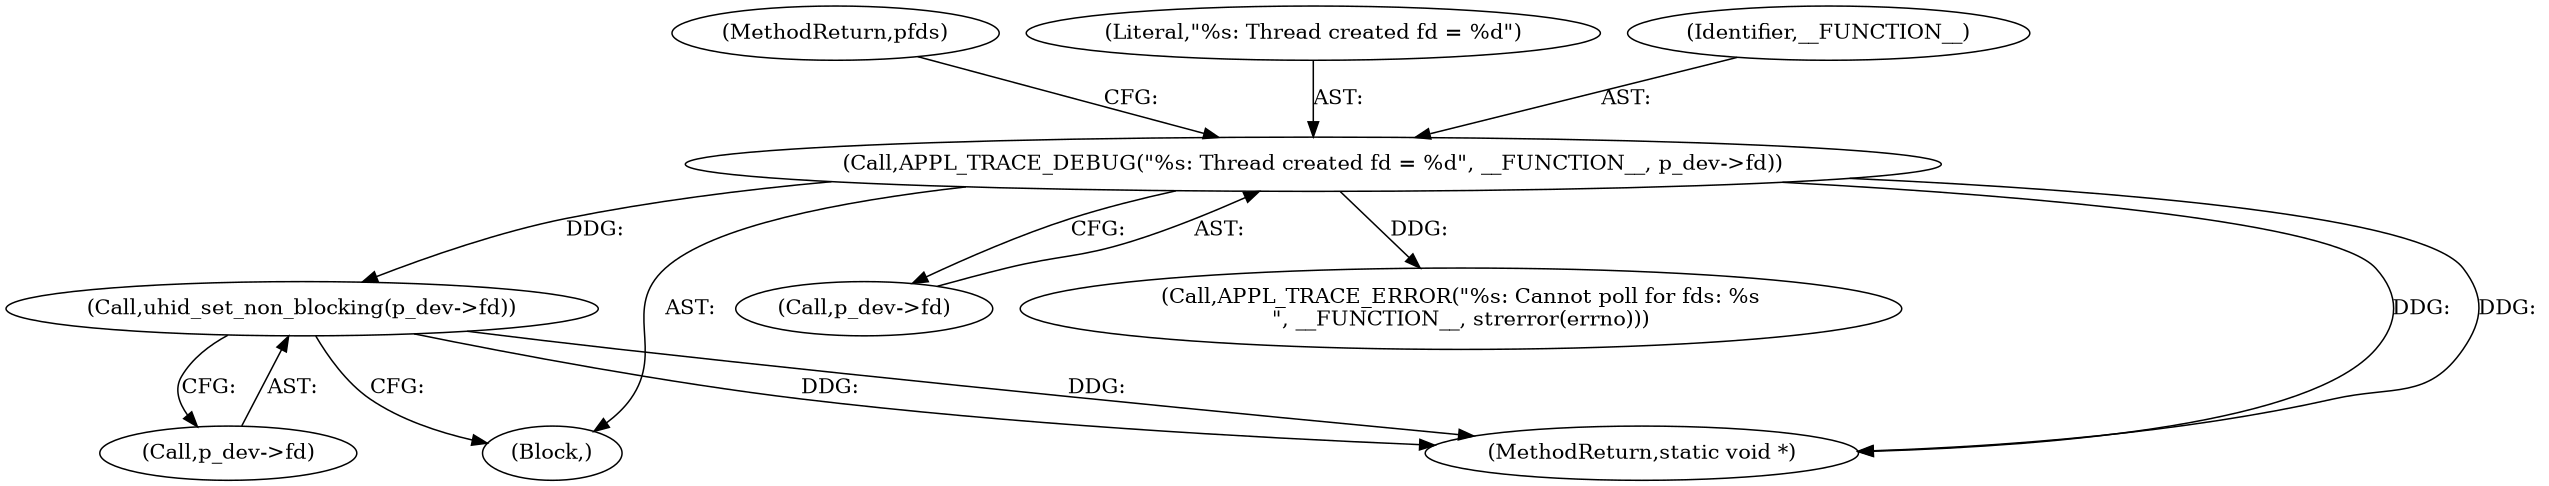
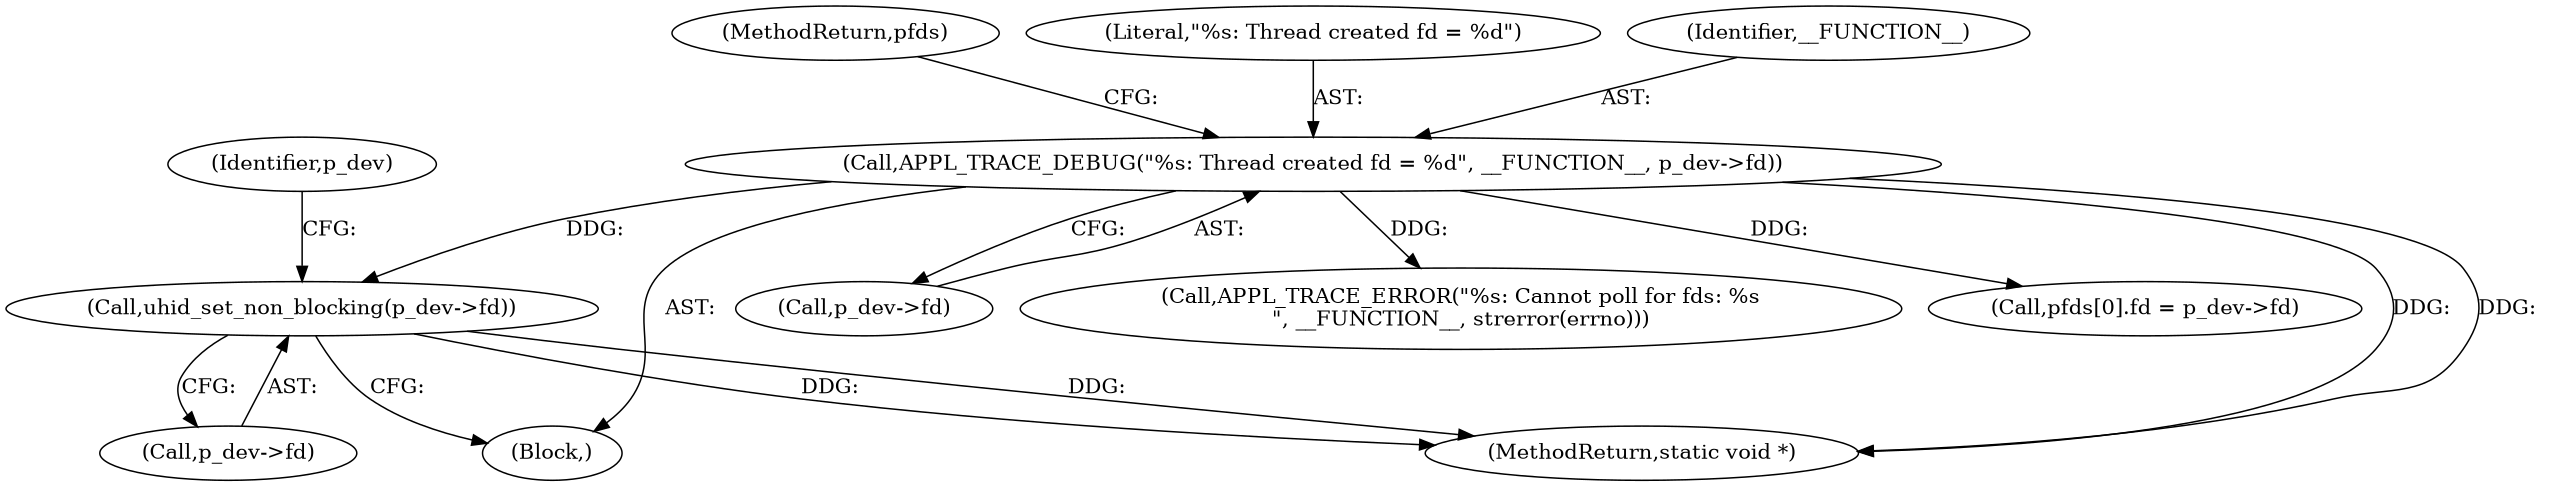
node "(Identifier,p_dev)": added
node "(Call,pfds[0].fd = p_dev->fd)": added
